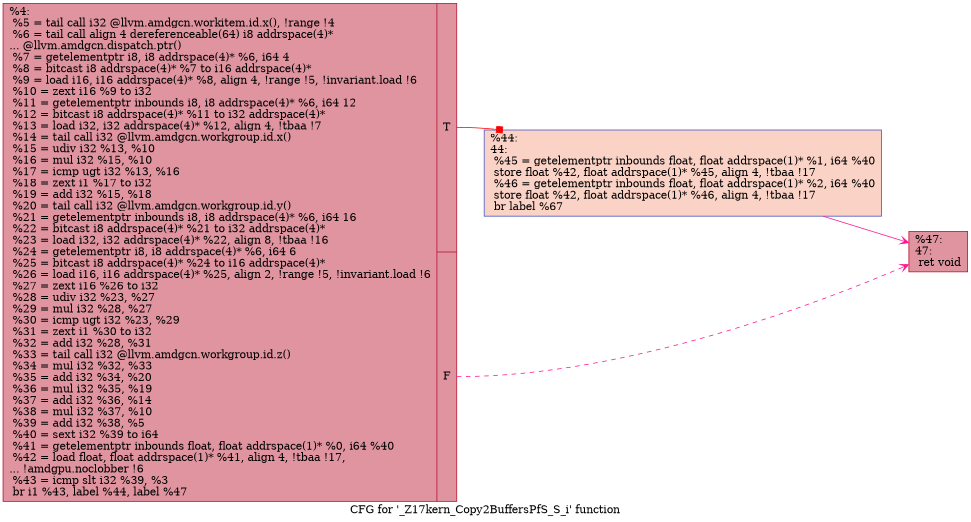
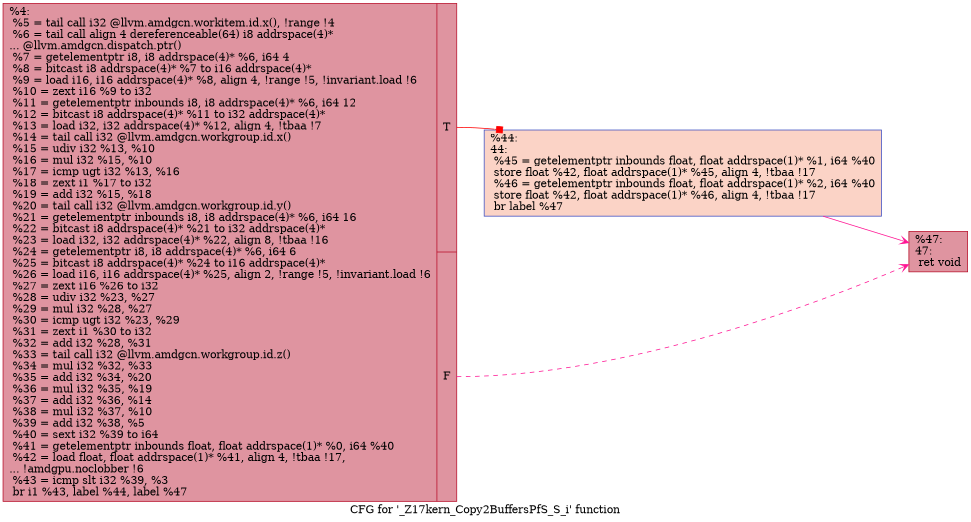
node "%44:": text "br label %67" -> "br label %47"
